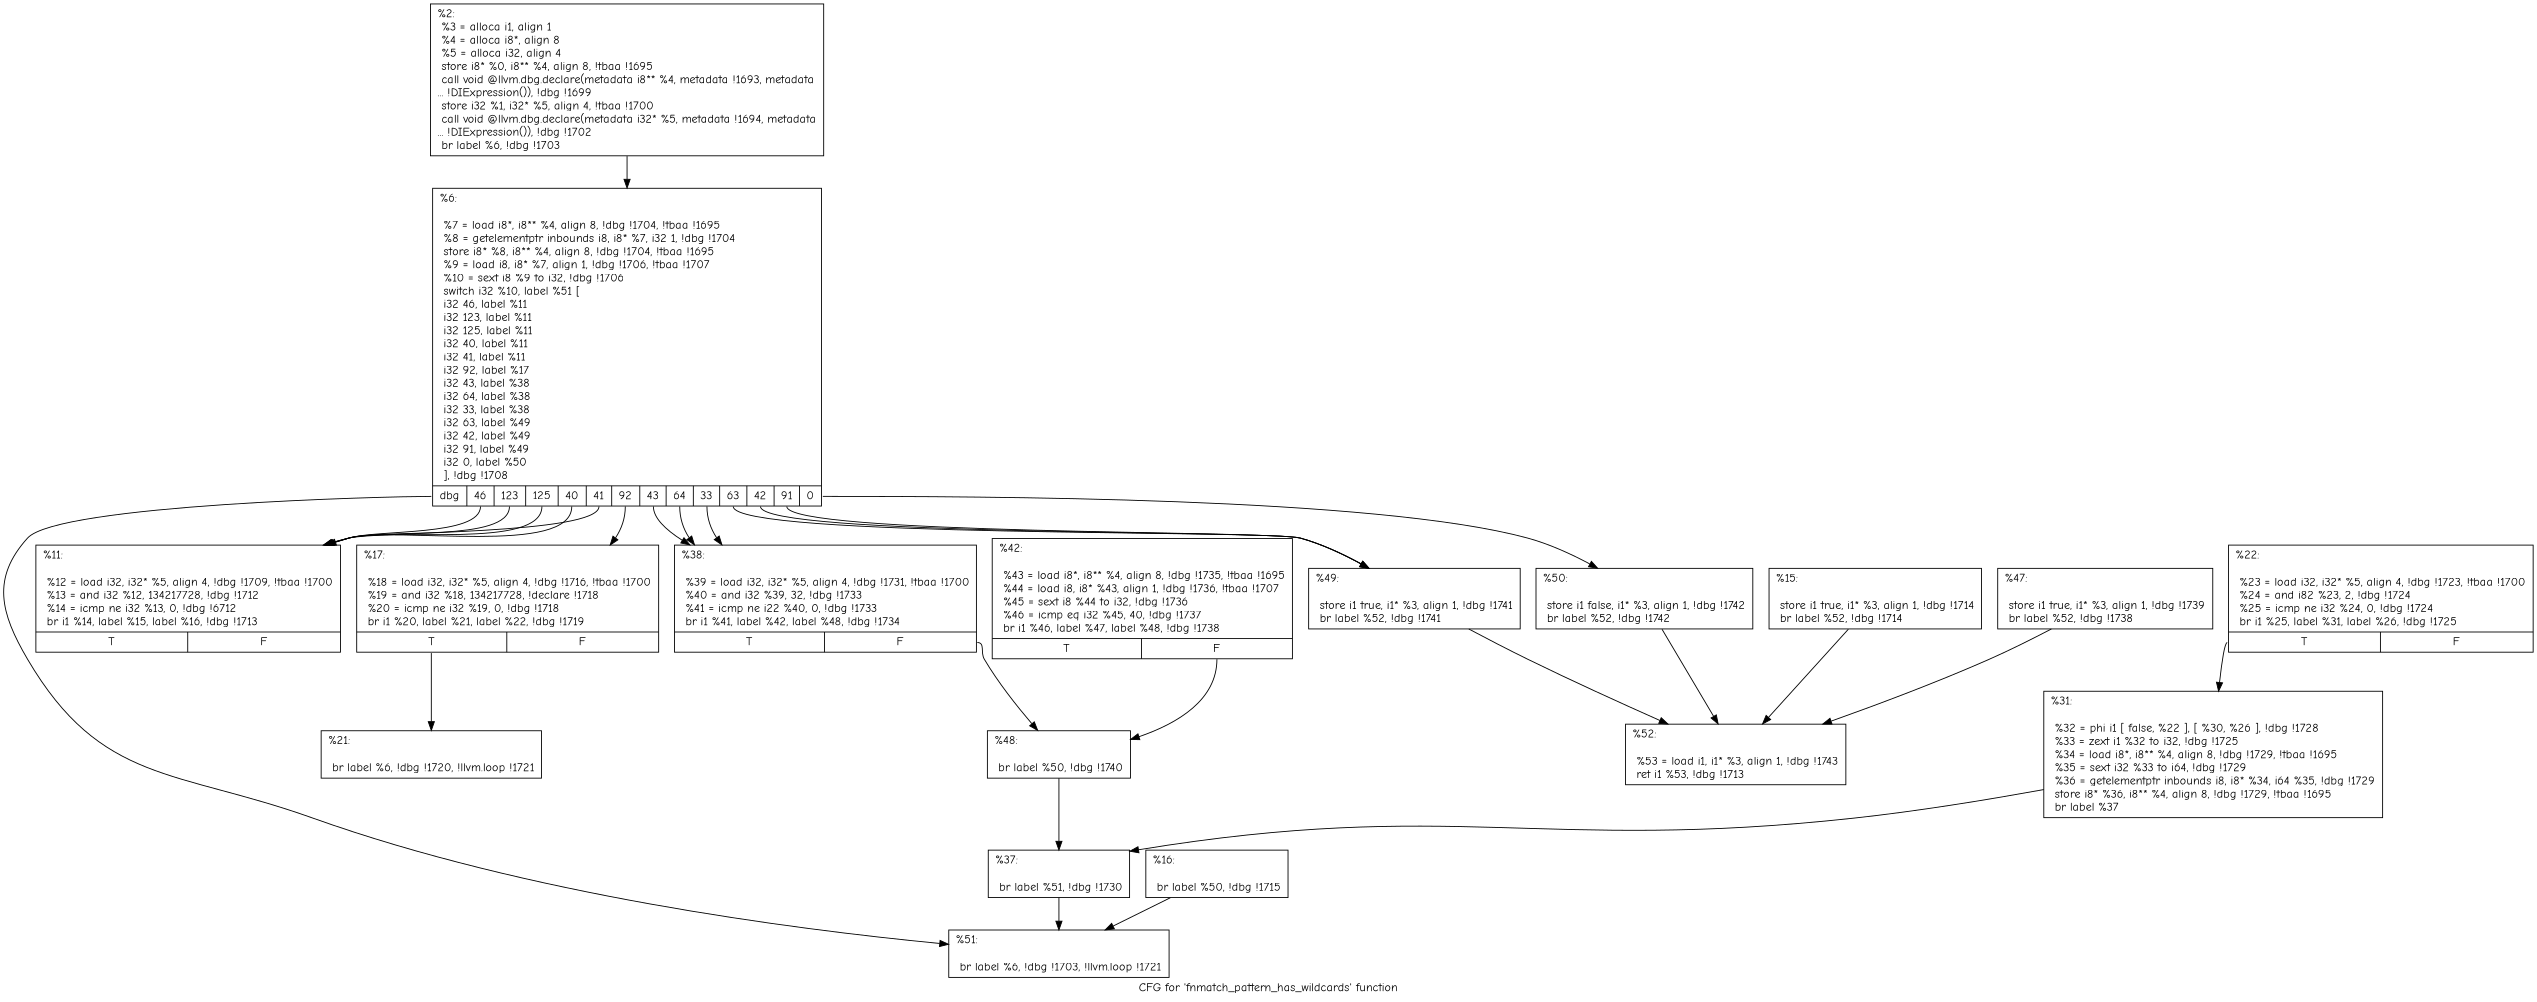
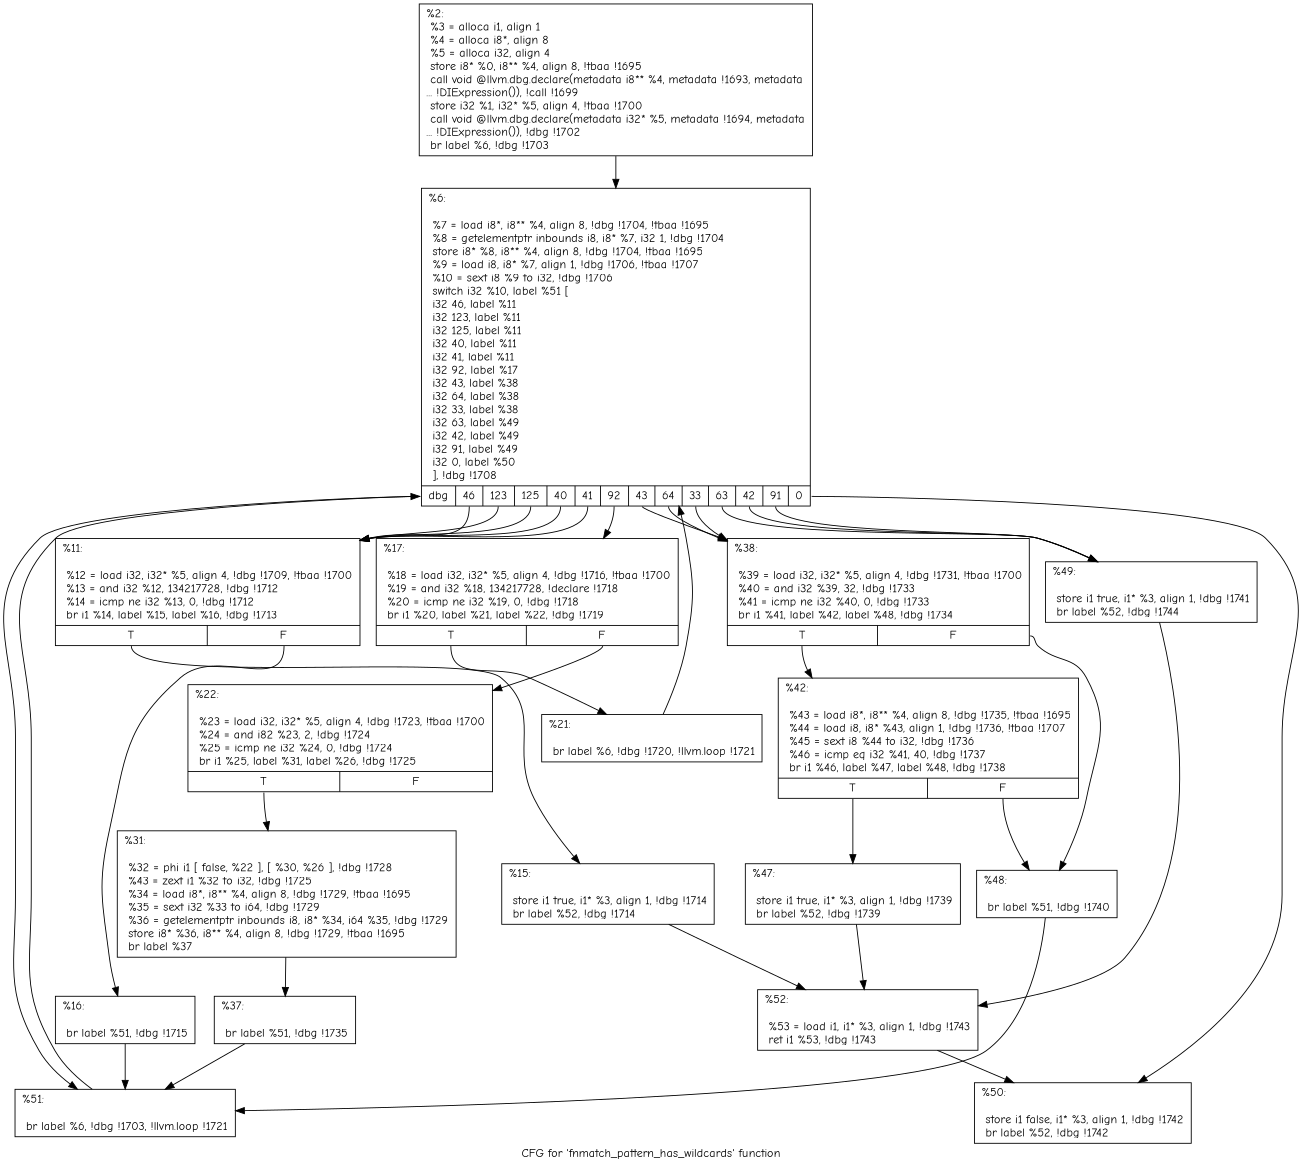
node "%2:": text "... !DIExpression()), !dbg !1699" -> "... !DIExpression()), !call !1699"
node "%11:": text "%14 = icmp ne i32 %13, 0, !dbg !6712" -> "%14 = icmp ne i32 %13, 0, !dbg !1712"
node "%38:": text "%41 = icmp ne i22 %40, 0, !dbg !1733" -> "%41 = icmp ne i32 %40, 0, !dbg !1733"
node "%42:": text "%46 = icmp eq i32 %45, 40, !dbg !1737" -> "%46 = icmp eq i32 %41, 40, !dbg !1737"
edge "%21:" -> "%6:": added
node "%49:": text "br label %52, !dbg !1741" -> "br label %52, !dbg !1744"
node "%47:": text "br label %52, !dbg !1738" -> "br label %52, !dbg !1739"
edge "%51:" -> "%6:": added
edge "%38:" -> "%42:": added
edge "%11:" -> "%15:": added
edge "%17:" -> "%22:": added
edge "%50:" -> "%52:": reversed
node "%31:": text "%33 = zext i1 %32 to i32, !dbg !1725" -> "%43 = zext i1 %32 to i32, !dbg !1725"
edge "%11:" -> "%16:": added
node "%48:": text "br label %50, !dbg !1740" -> "br label %51, !dbg !1740"
node "%52:": text "ret i1 %53, !dbg !1713" -> "ret i1 %53, !dbg !1743"
edge "%48:" -> "%37:": now "%48:" -> "%51:"
edge "%42:" -> "%47:": added
node "%37:": text "br label %51, !dbg !1730" -> "br label %51, !dbg !1735"
node "%16:": text "br label %50, !dbg !1715" -> "br label %51, !dbg !1715"
